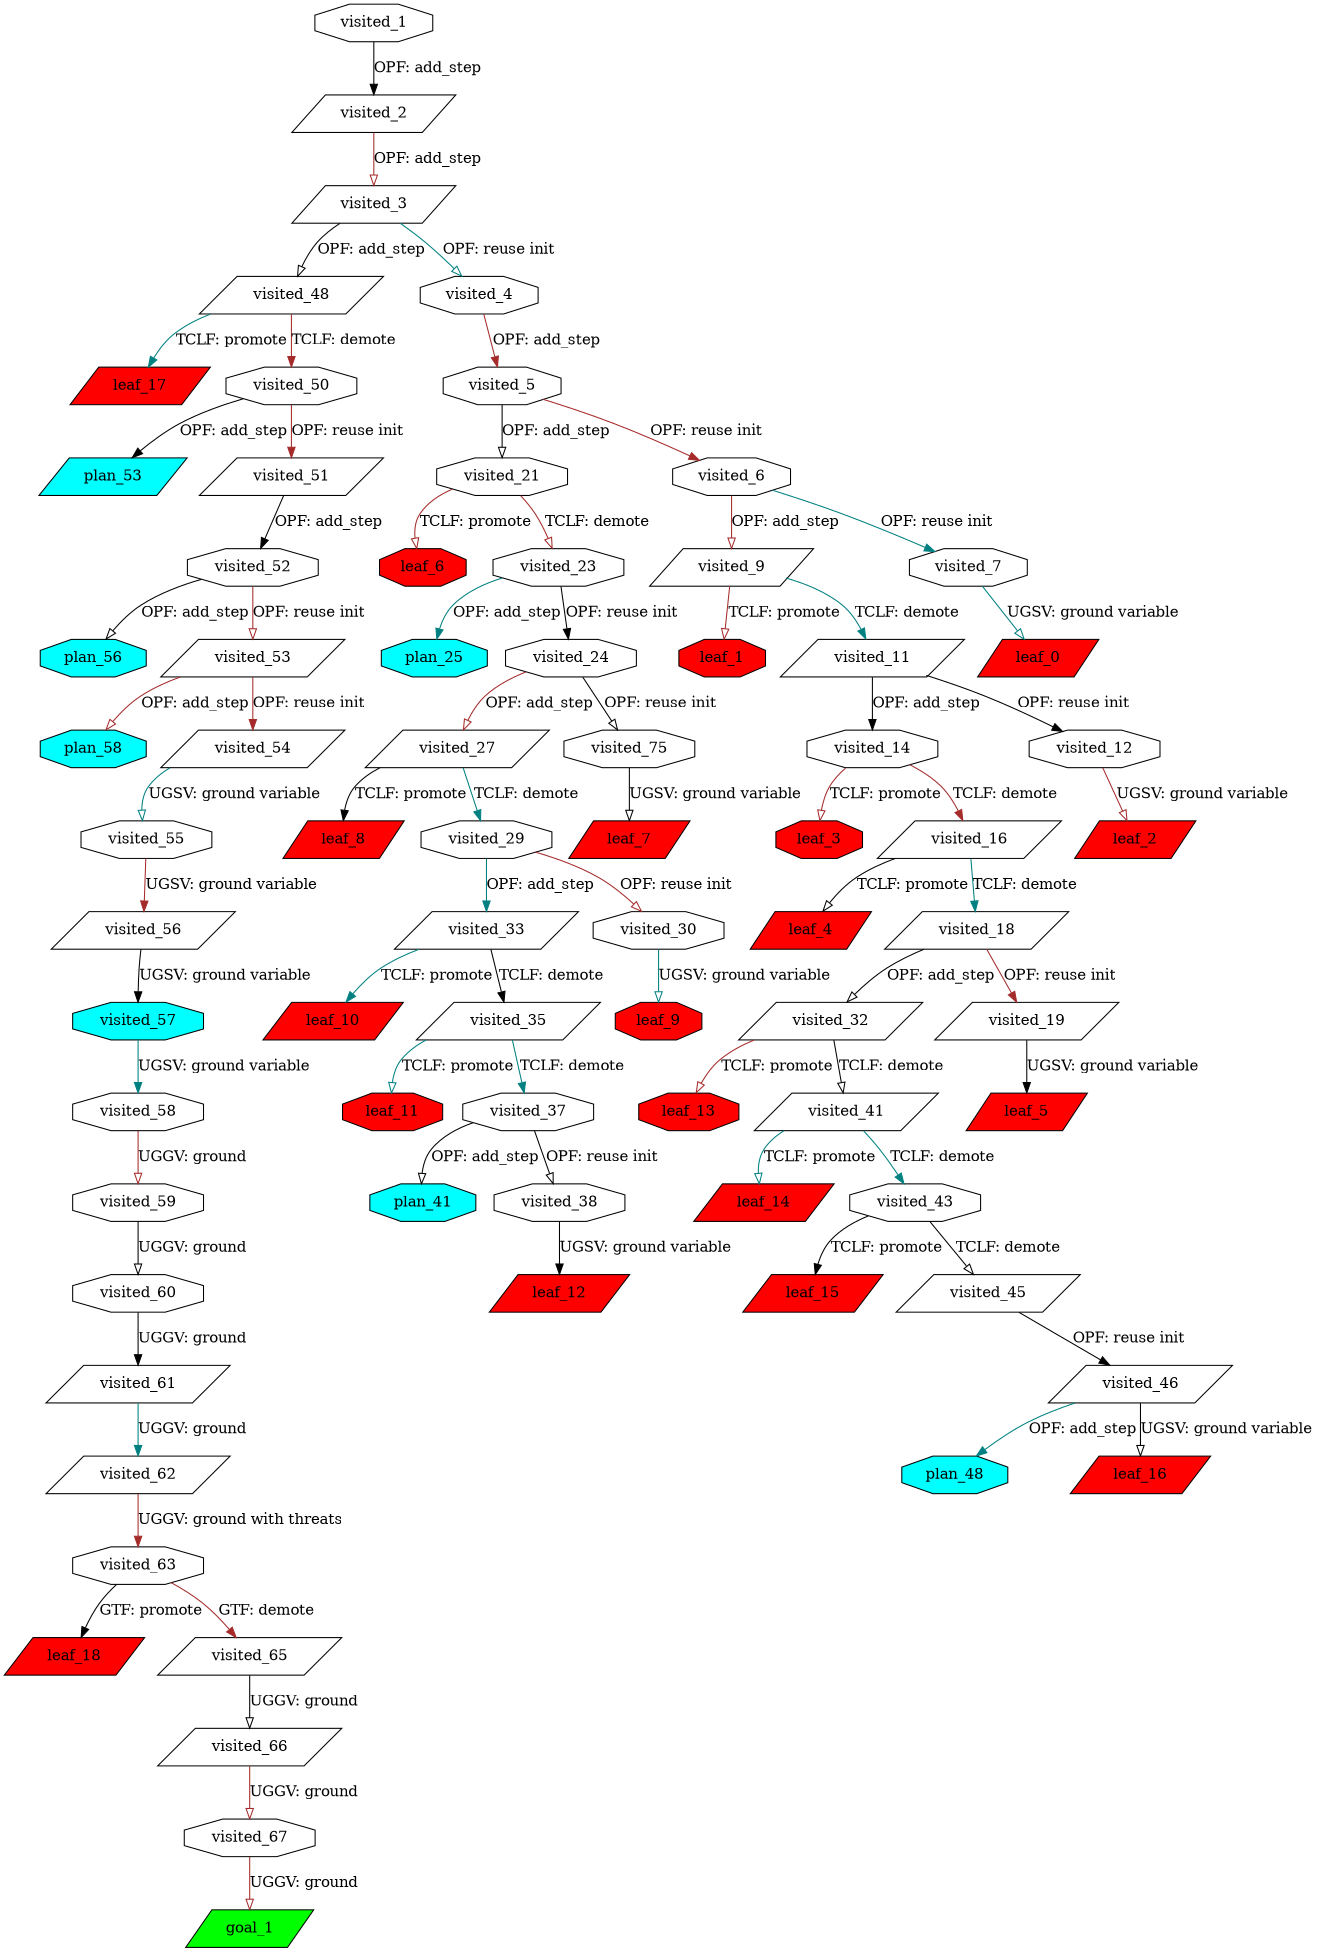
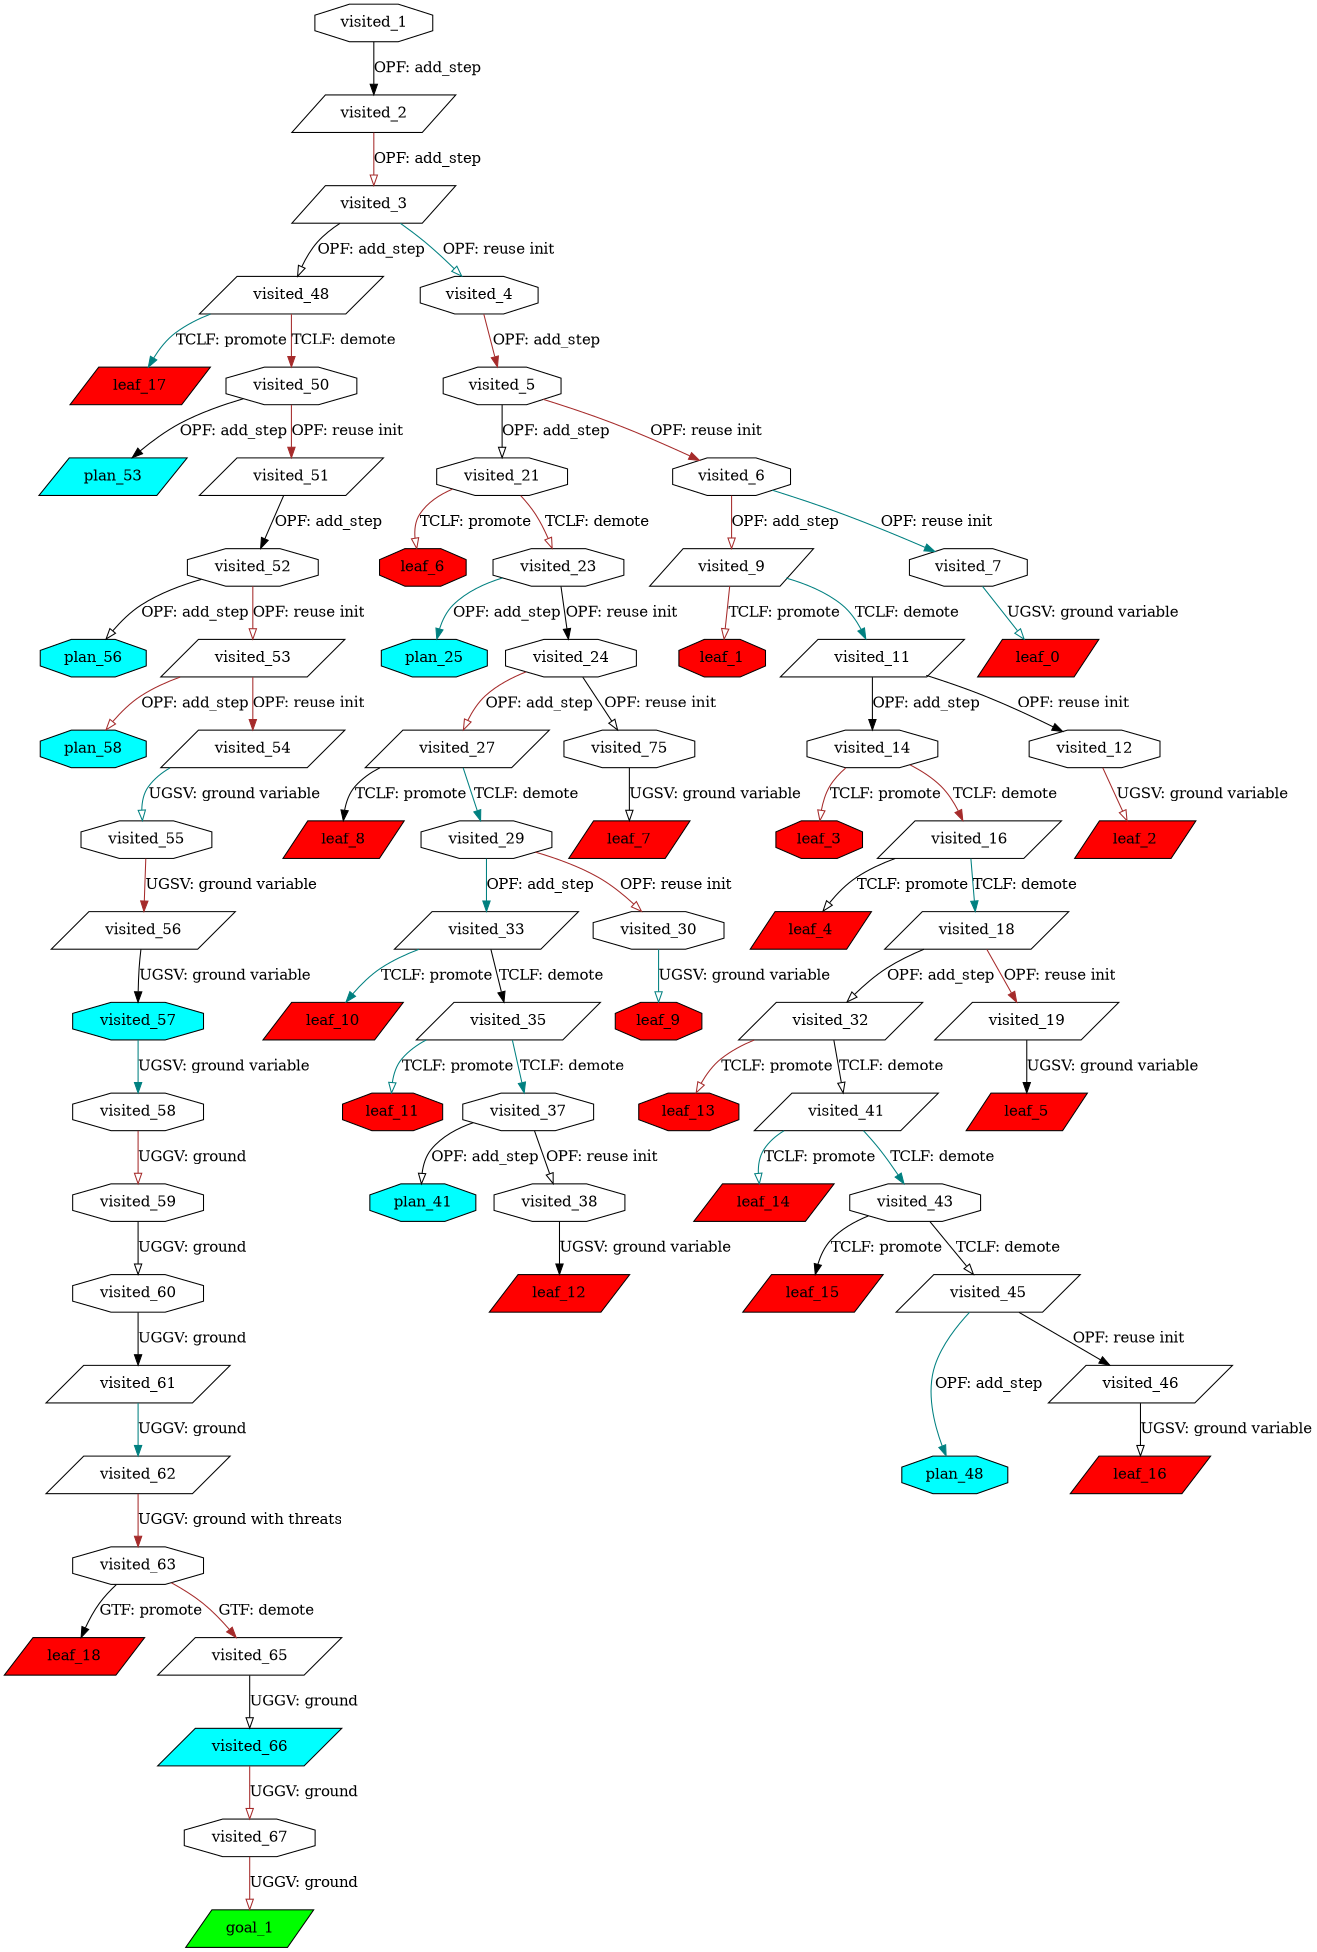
edge "visited_46" -> "plan_48": now "visited_45" -> "plan_48"
node "visited_66": fillcolor white -> cyan
